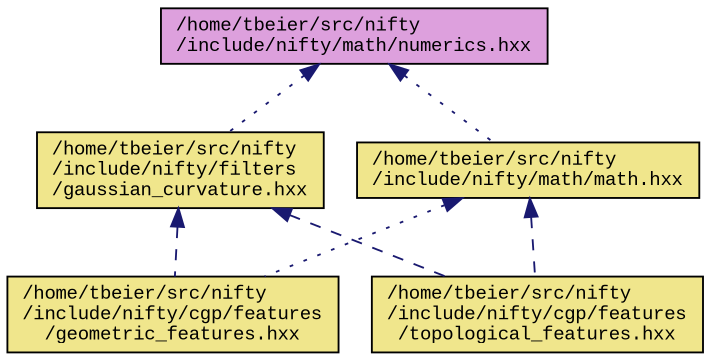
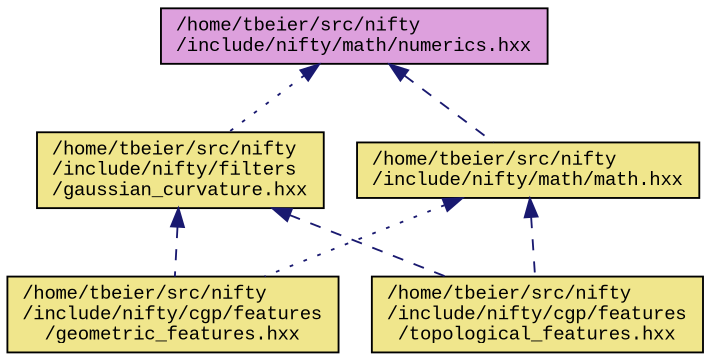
edge "/home/tbeier/src/nifty /include/nifty/math/math.hxx" -> "/home/tbeier/src/nifty /include/nifty/math/numerics.hxx": style dotted -> dashed
